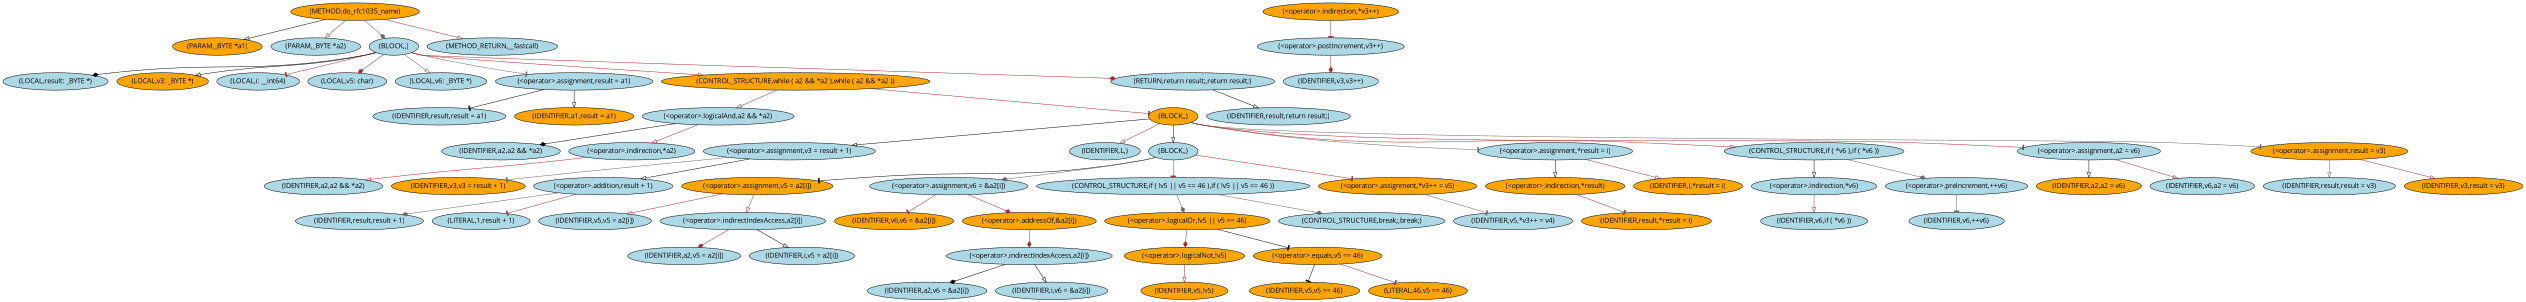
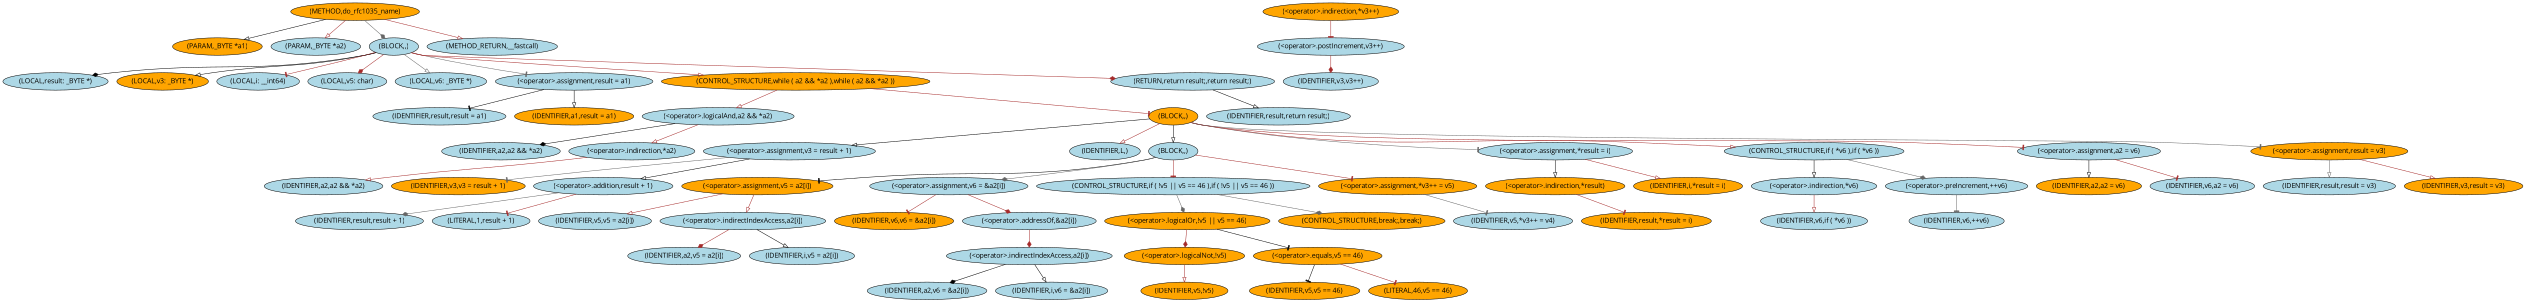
edge "(<operator>.assignment,a2 = v6)" -> "(IDENTIFIER,v6,a2 = v6)": arrowhead onormal -> tee
node "(<operator>.addressOf,&a2[i])": fillcolor orange -> lightblue
node "(CONTROL_STRUCTURE,break;,break;)": fillcolor lightblue -> orange
